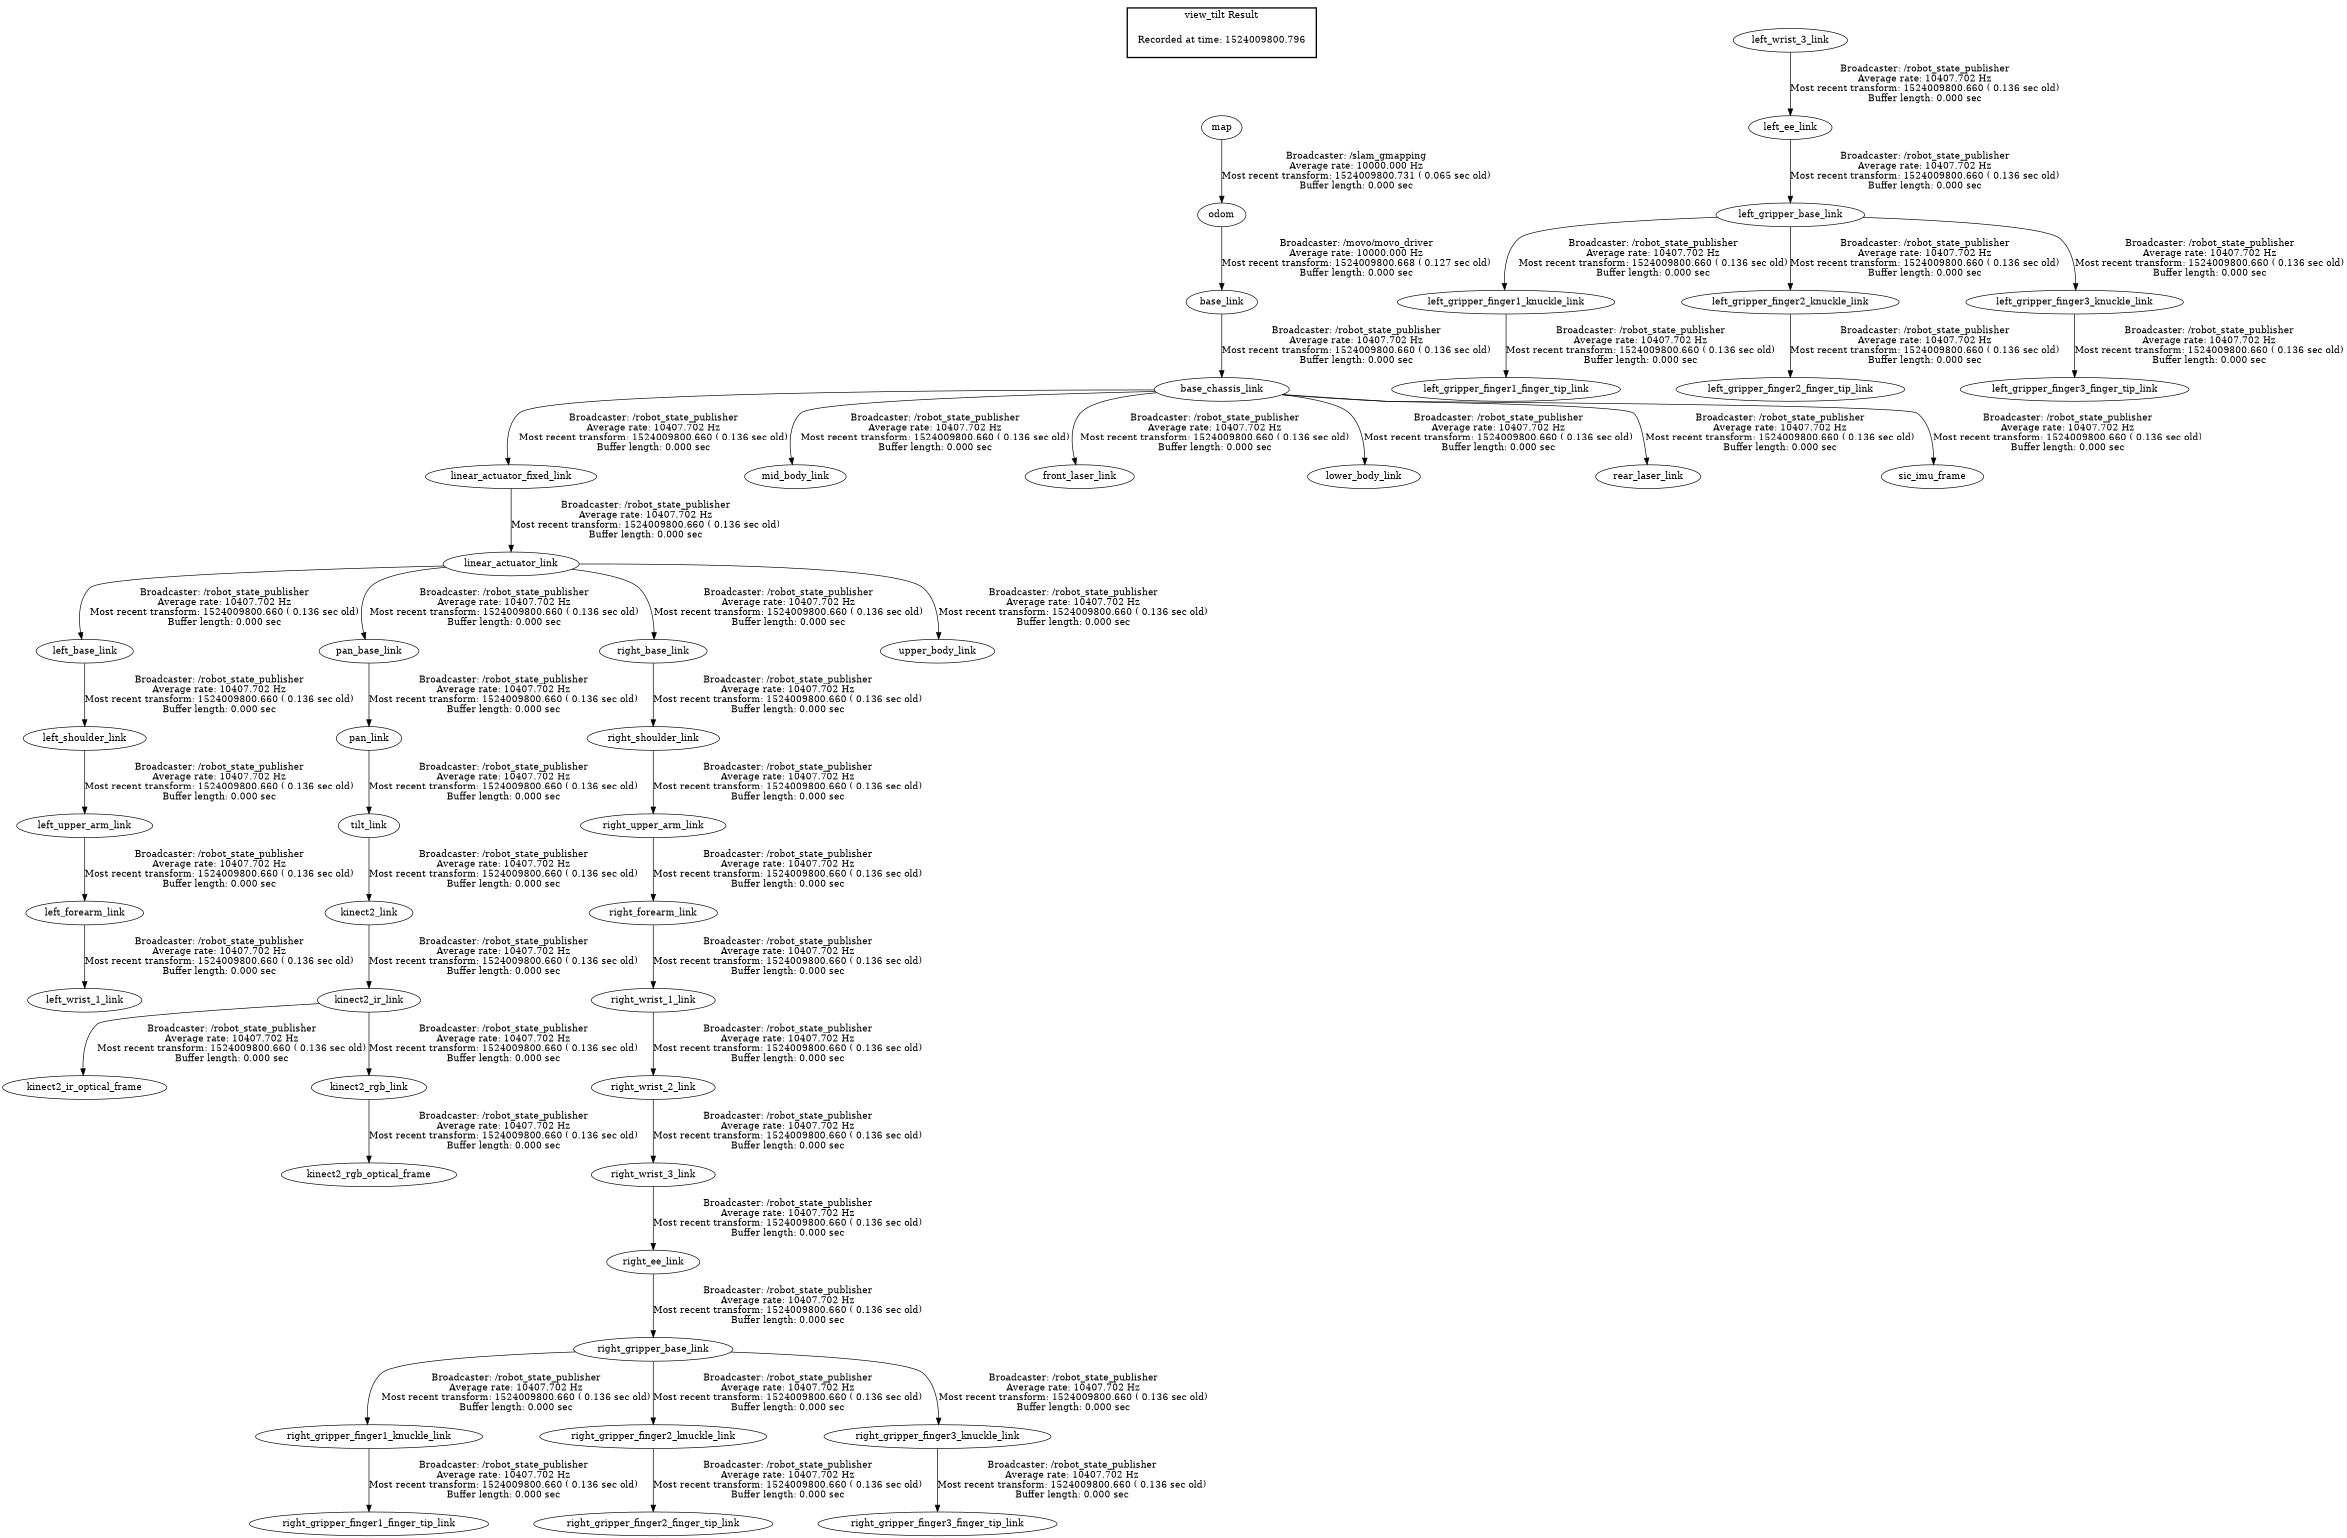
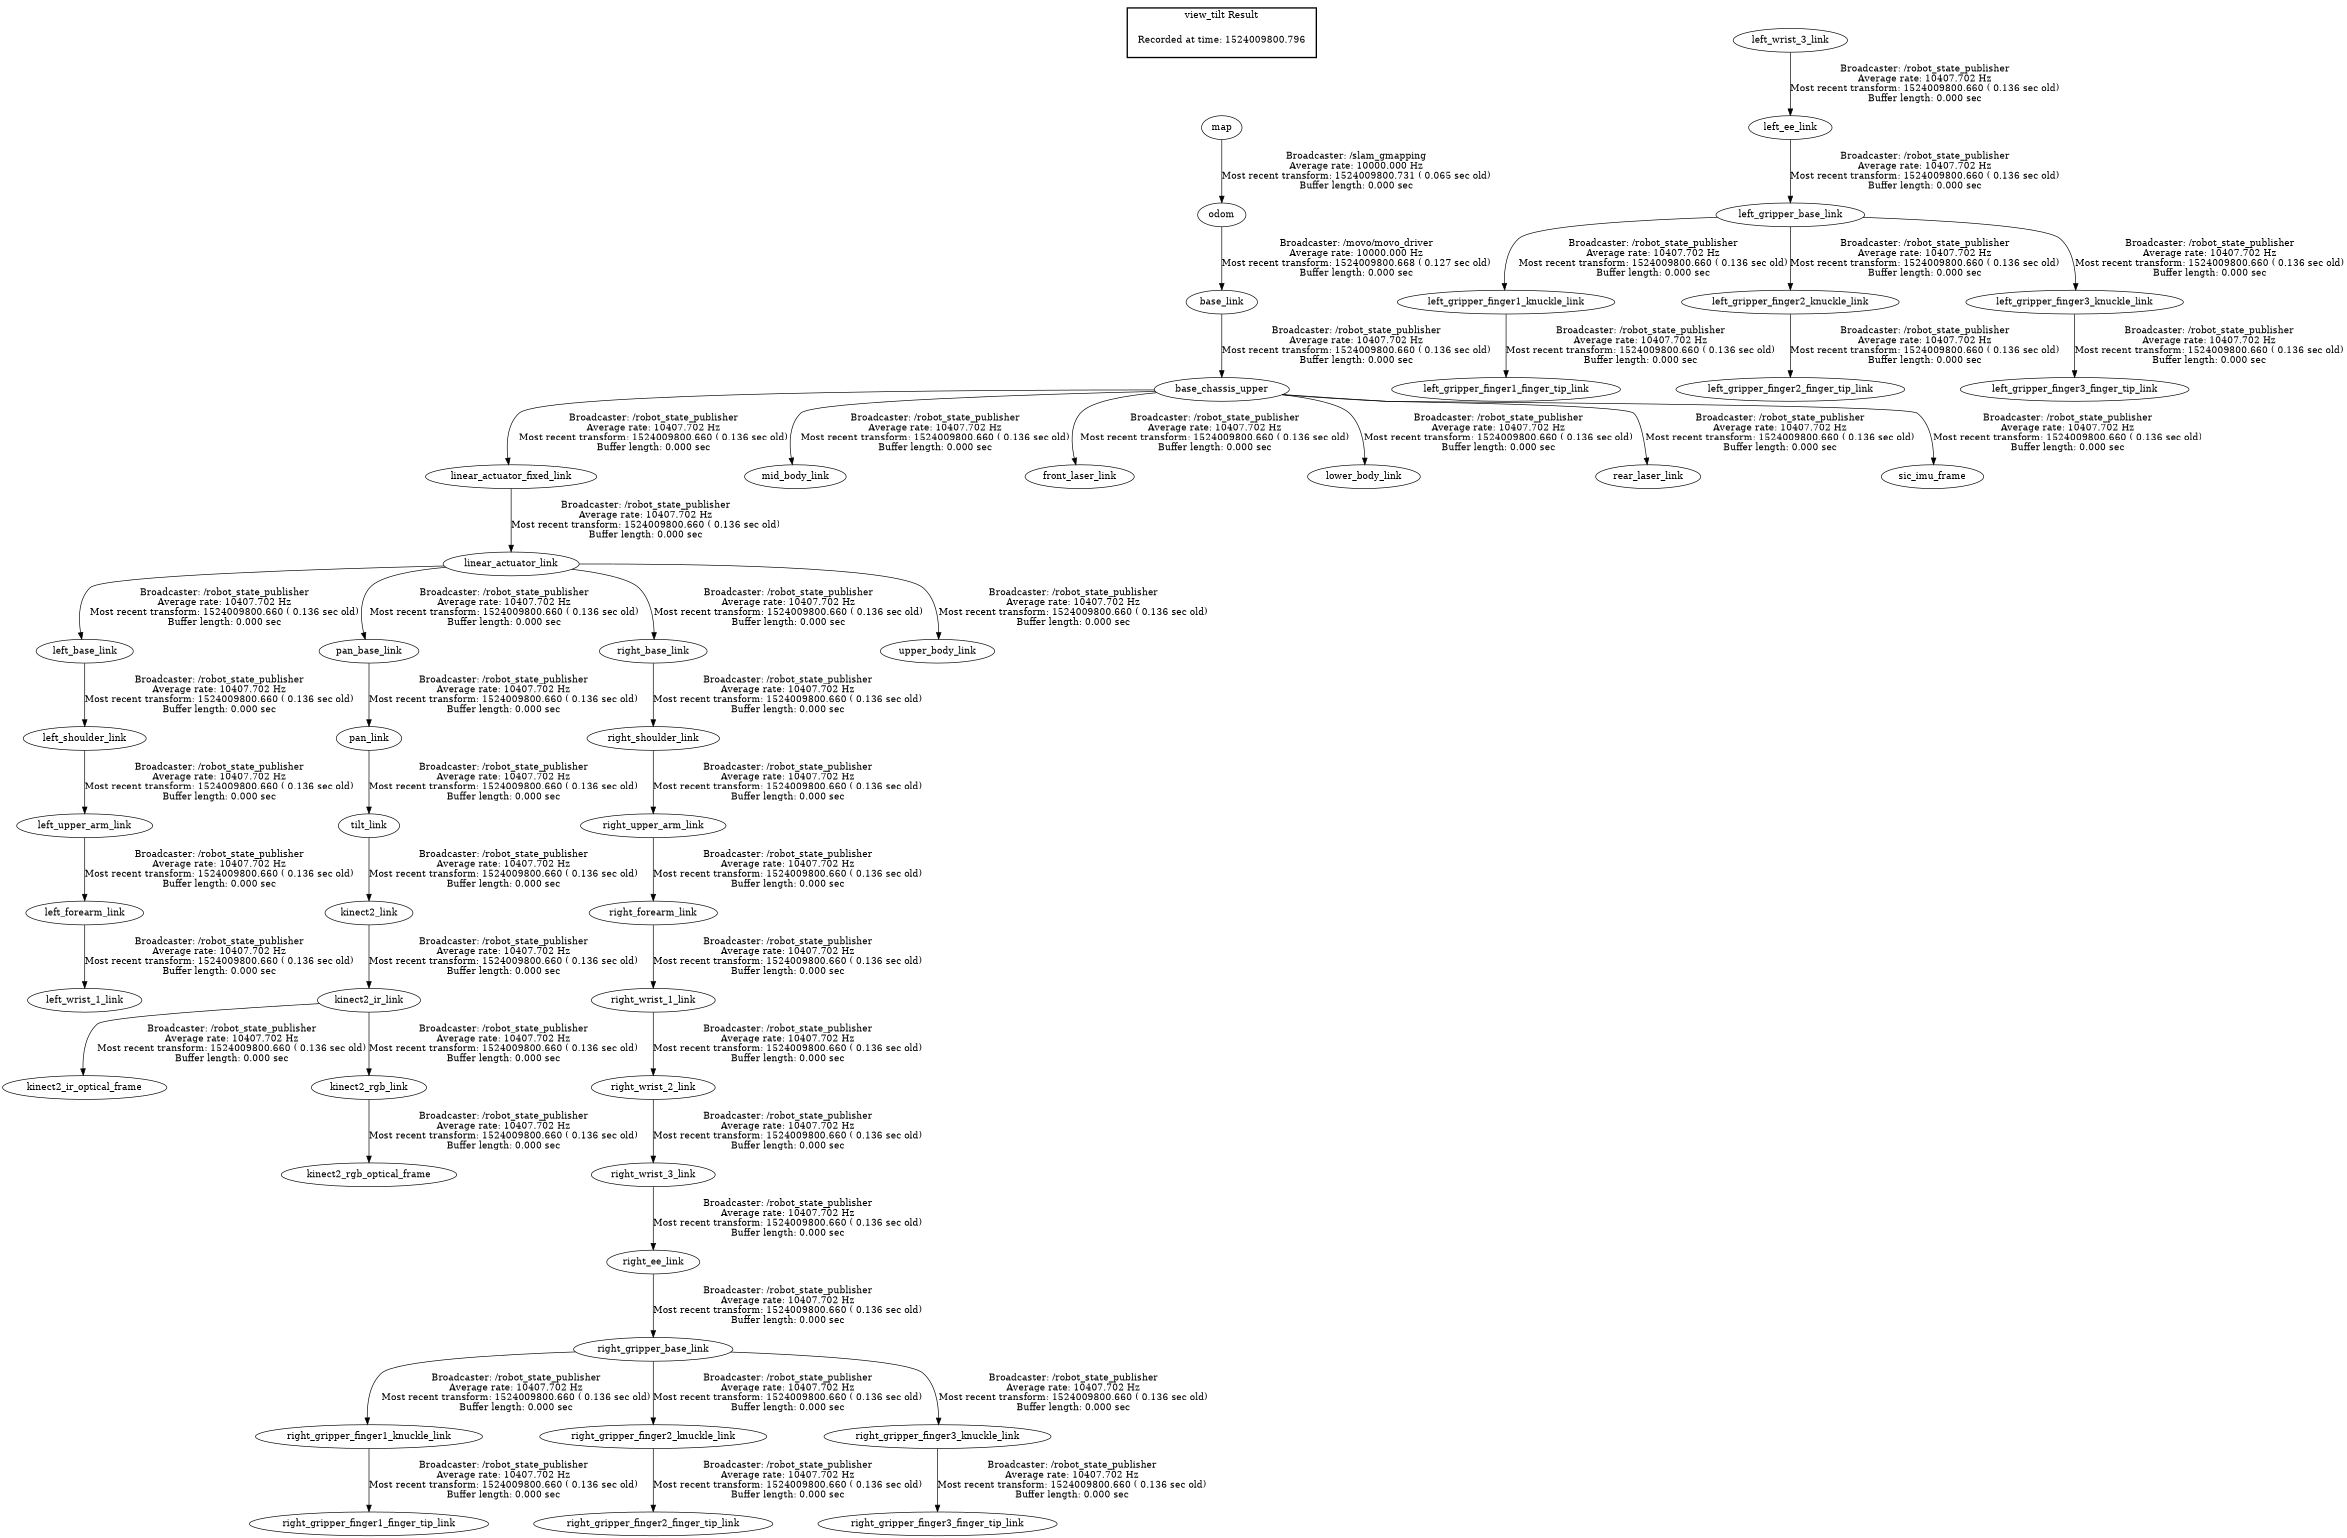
node "base_chassis_link": label "base_chassis_link" -> "base_chassis_upper"
